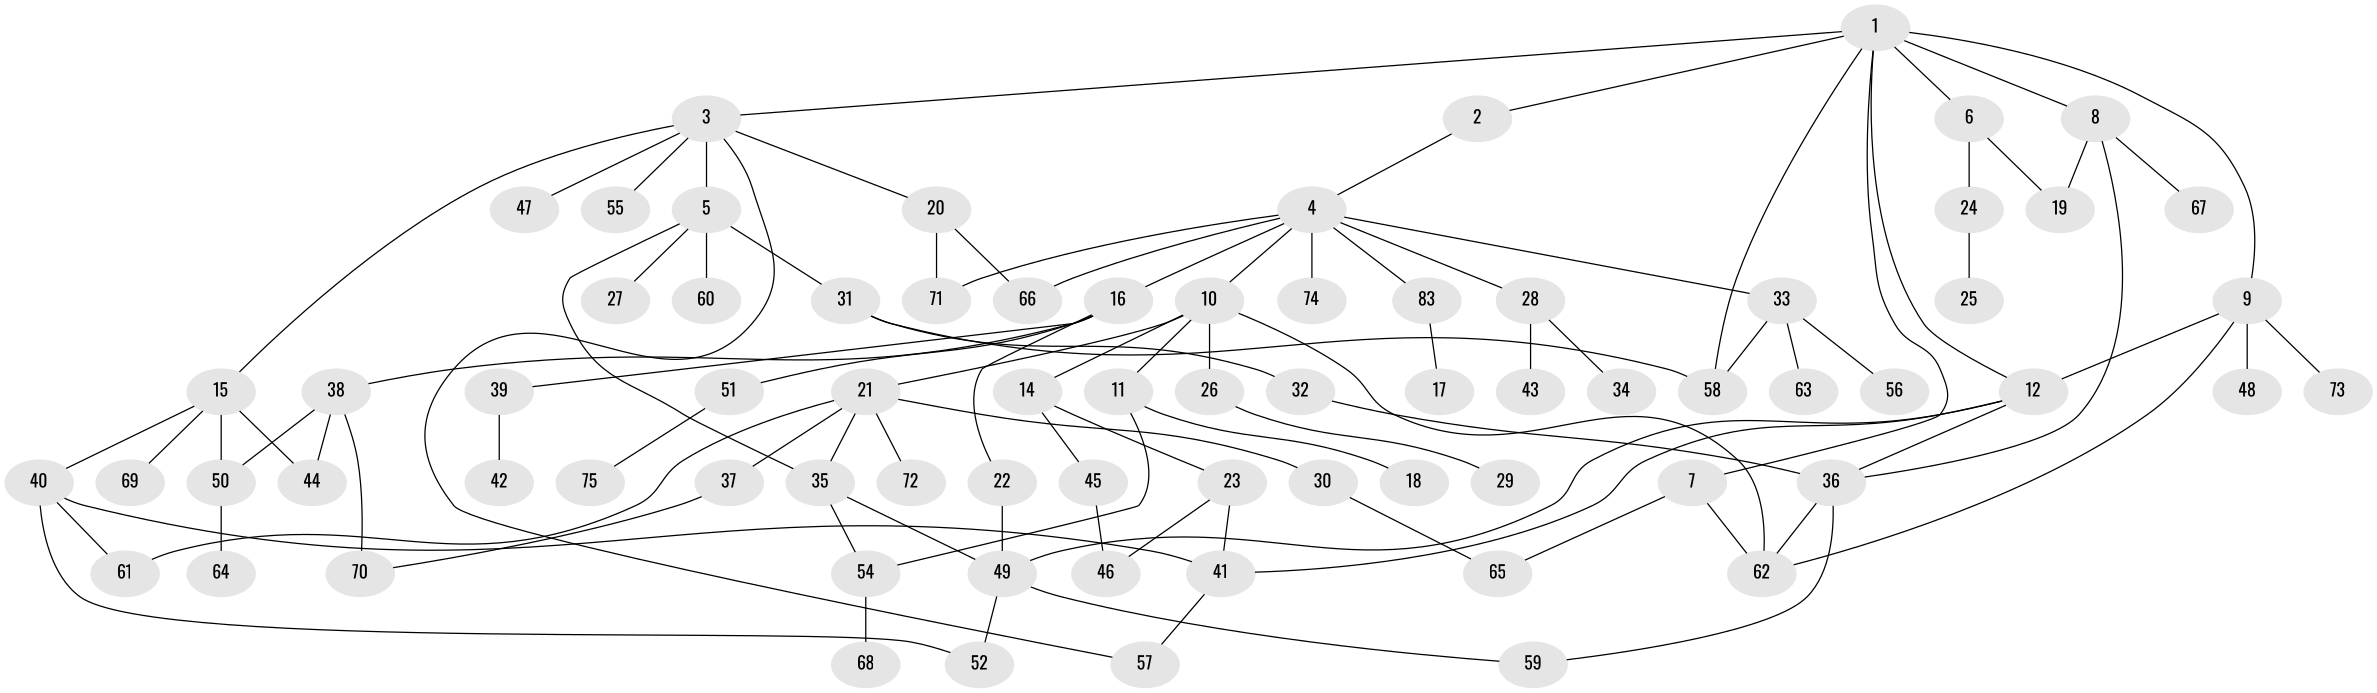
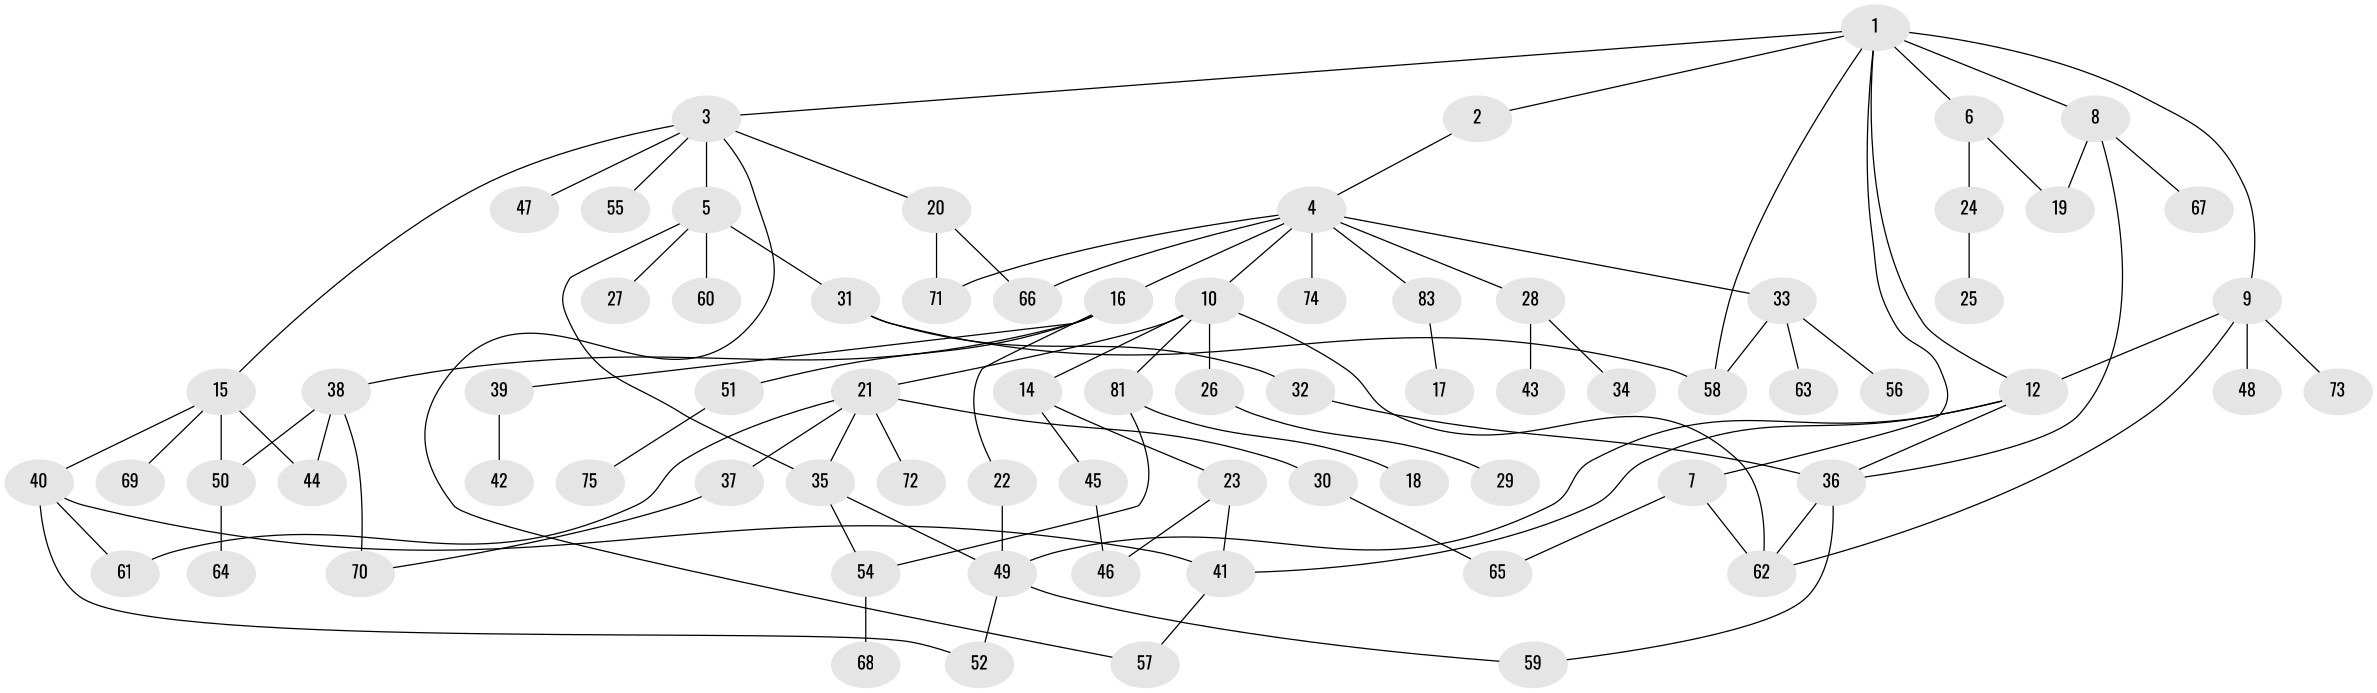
node "11": label "11" -> "81"
